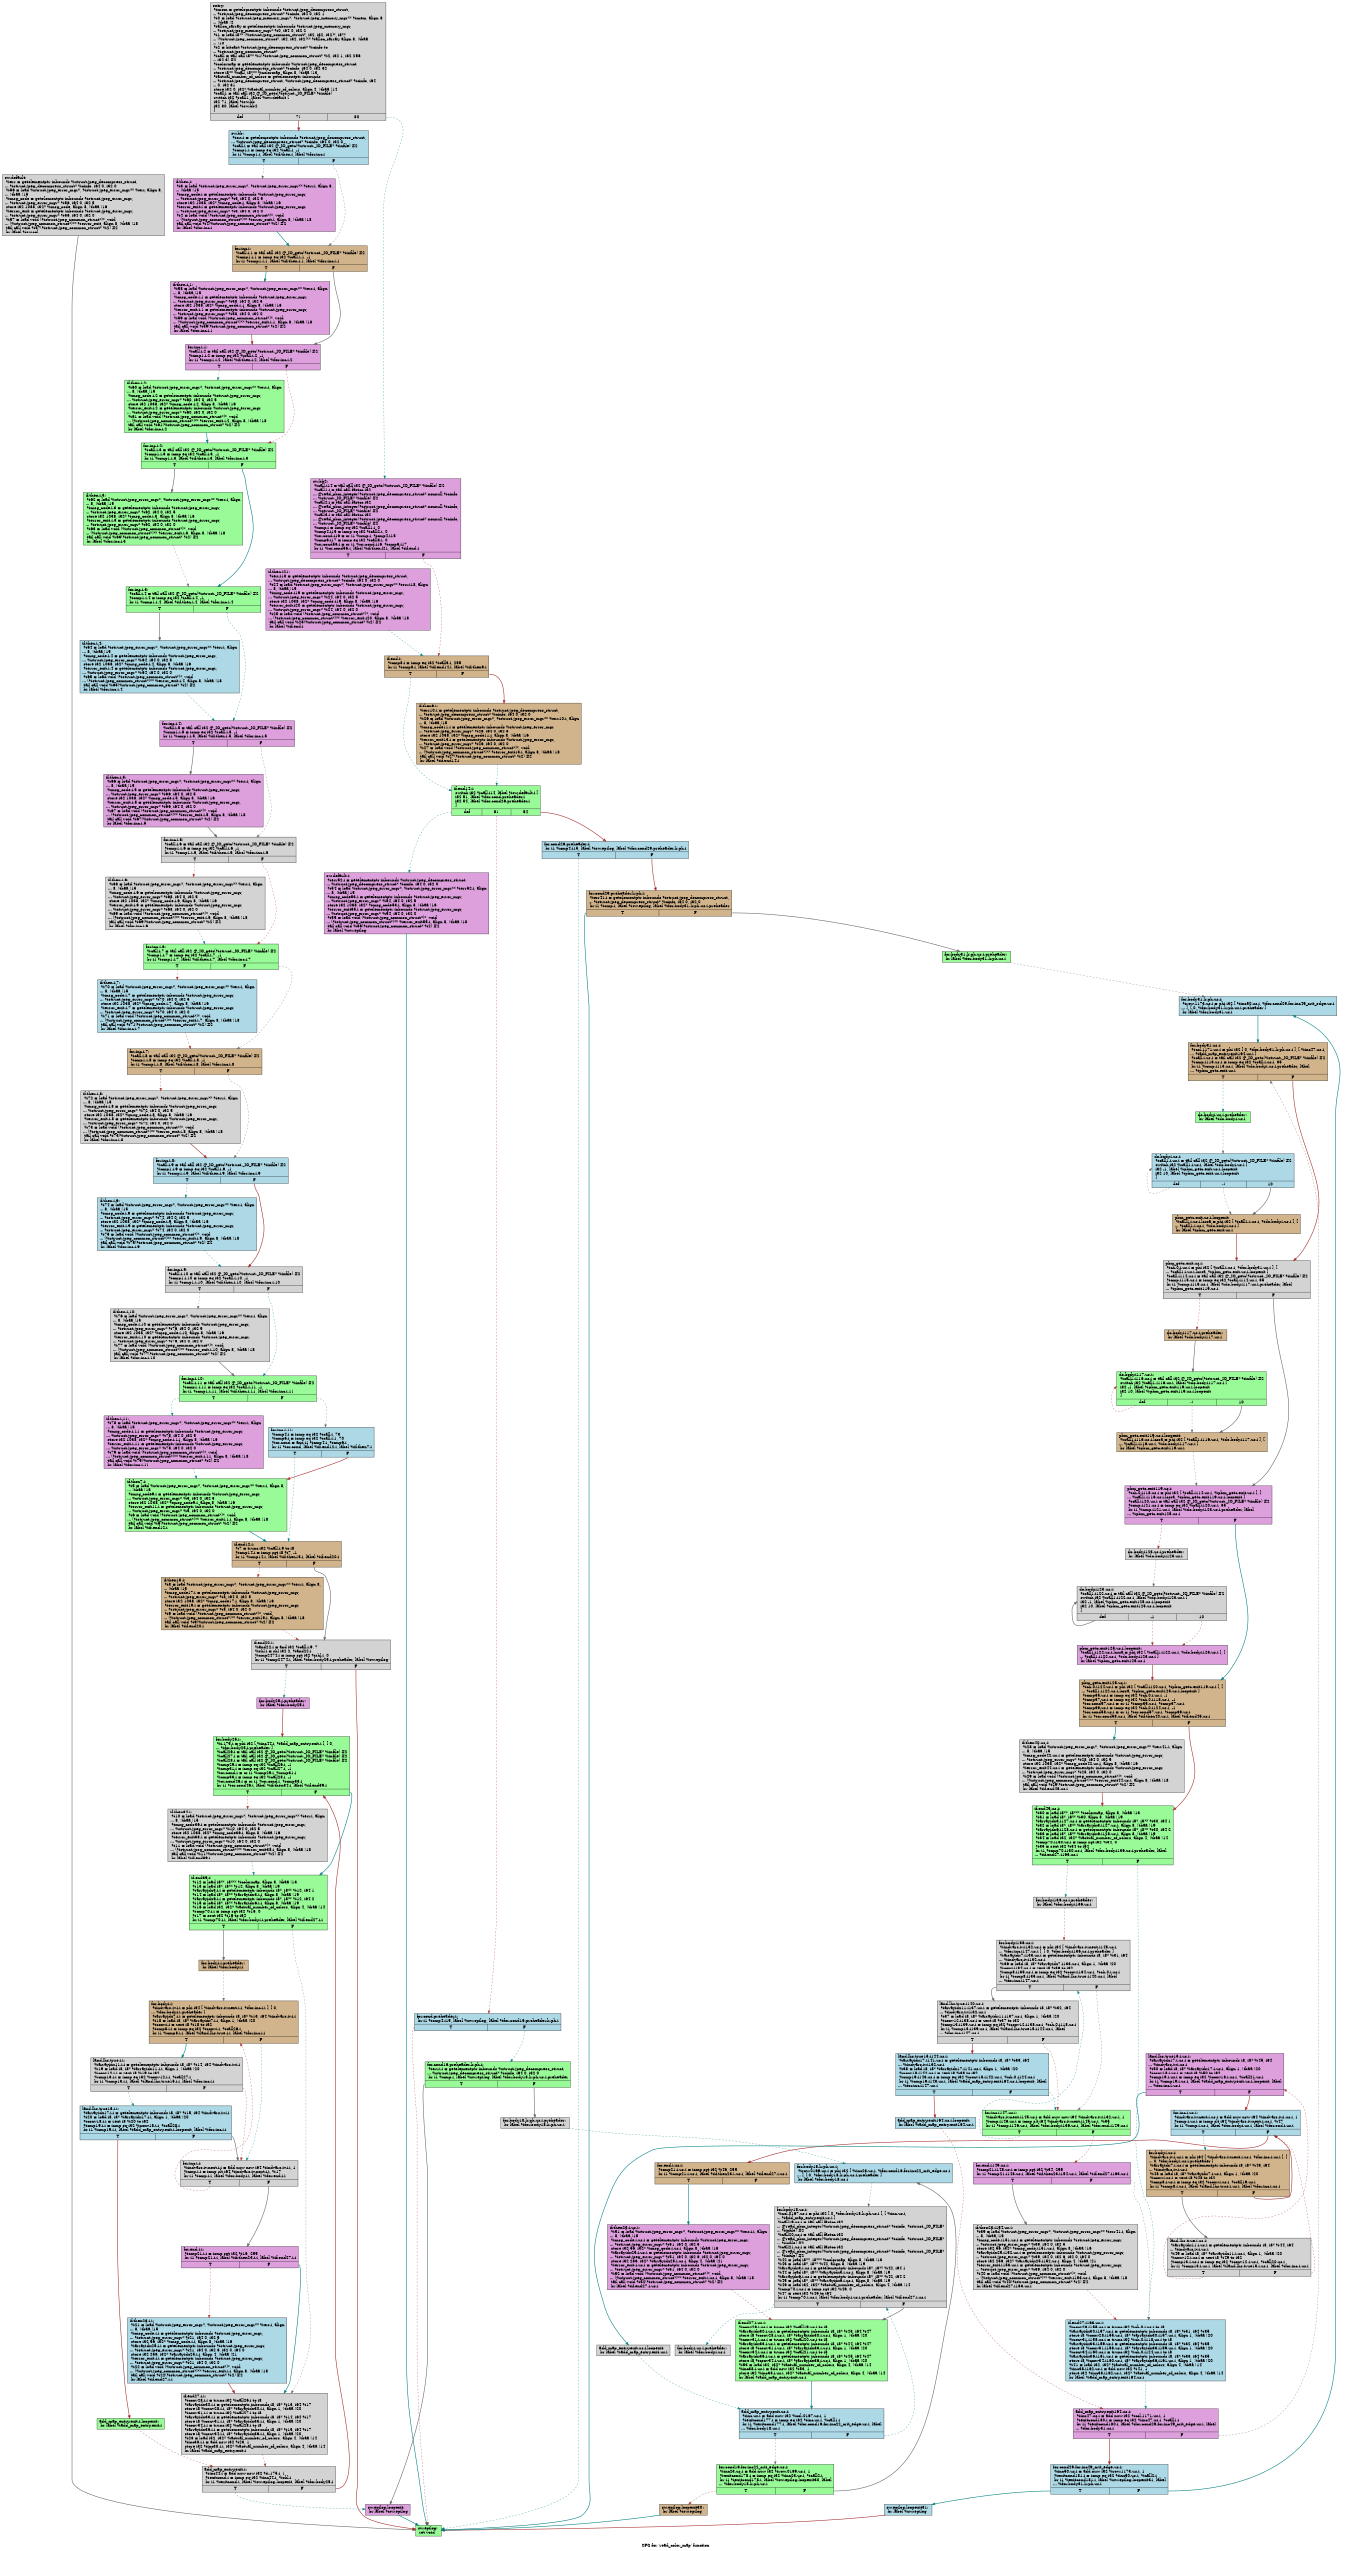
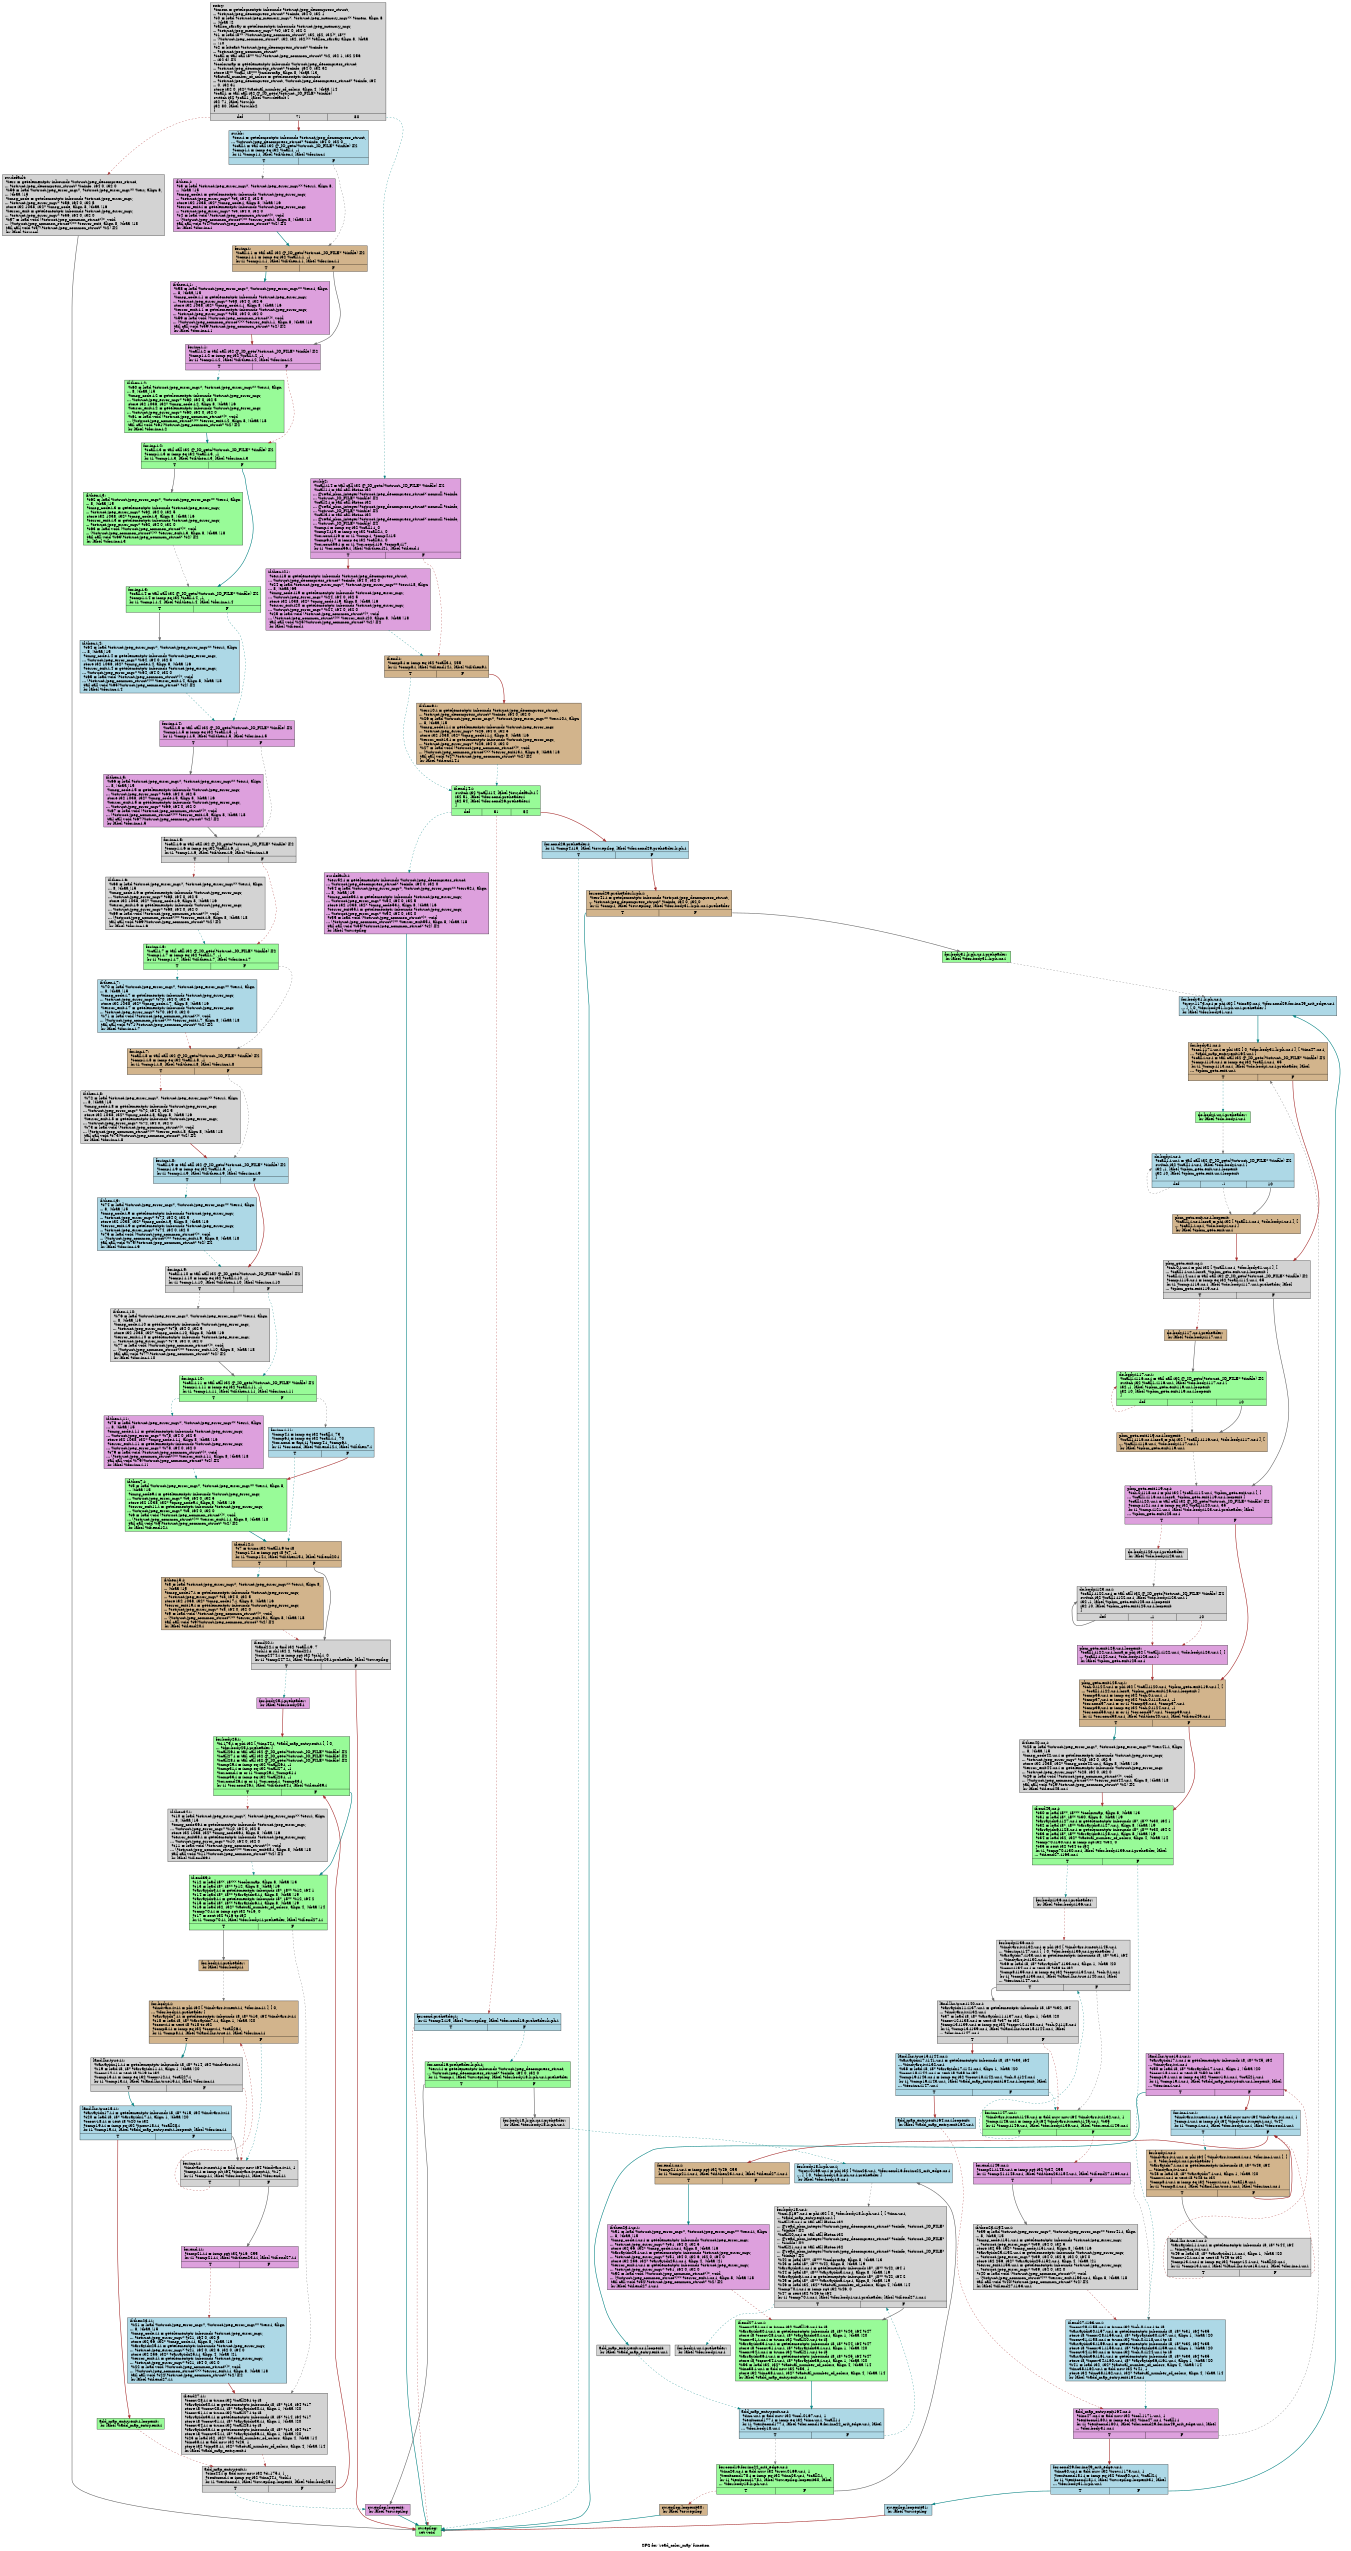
edge "entry:" -> "sw.default:": added
edge "sw.bb2:" -> "if.then.i21:": added
node "if.then.i21:": text "... 8, !tbaa !15" -> "... 8, !tbaa !65"
edge "for.inc.i.6:" -> "if.then.i.7:": color brown -> teal
edge "if.end12.i:" -> "if.then15.i:": color brown -> teal
edge "pbm_getc.exit119.us.i:" -> "pbm_getc.exit125.us.i:": color teal -> brown
edge "land.lhs.true.i.i:" -> "land.lhs.true15.i.i:": style dashed -> bold
edge "for.end.i.i:" -> "if.end27.i.i:": removed
